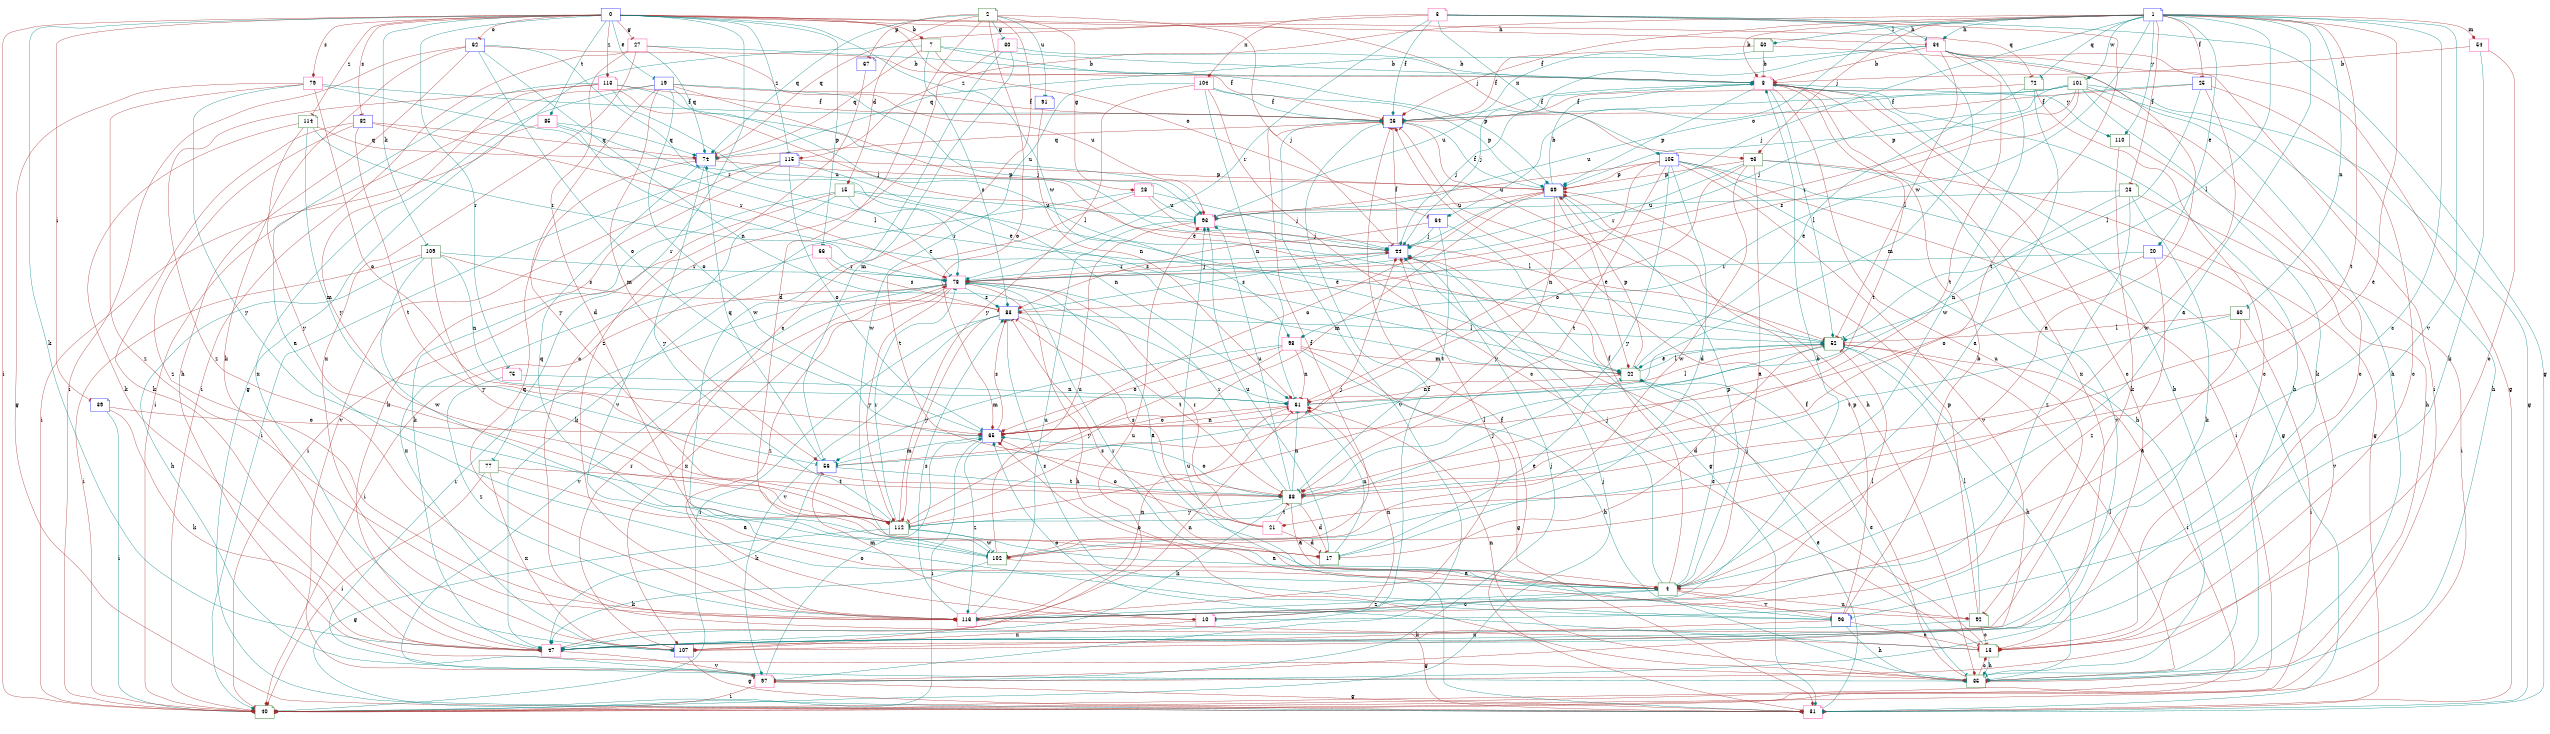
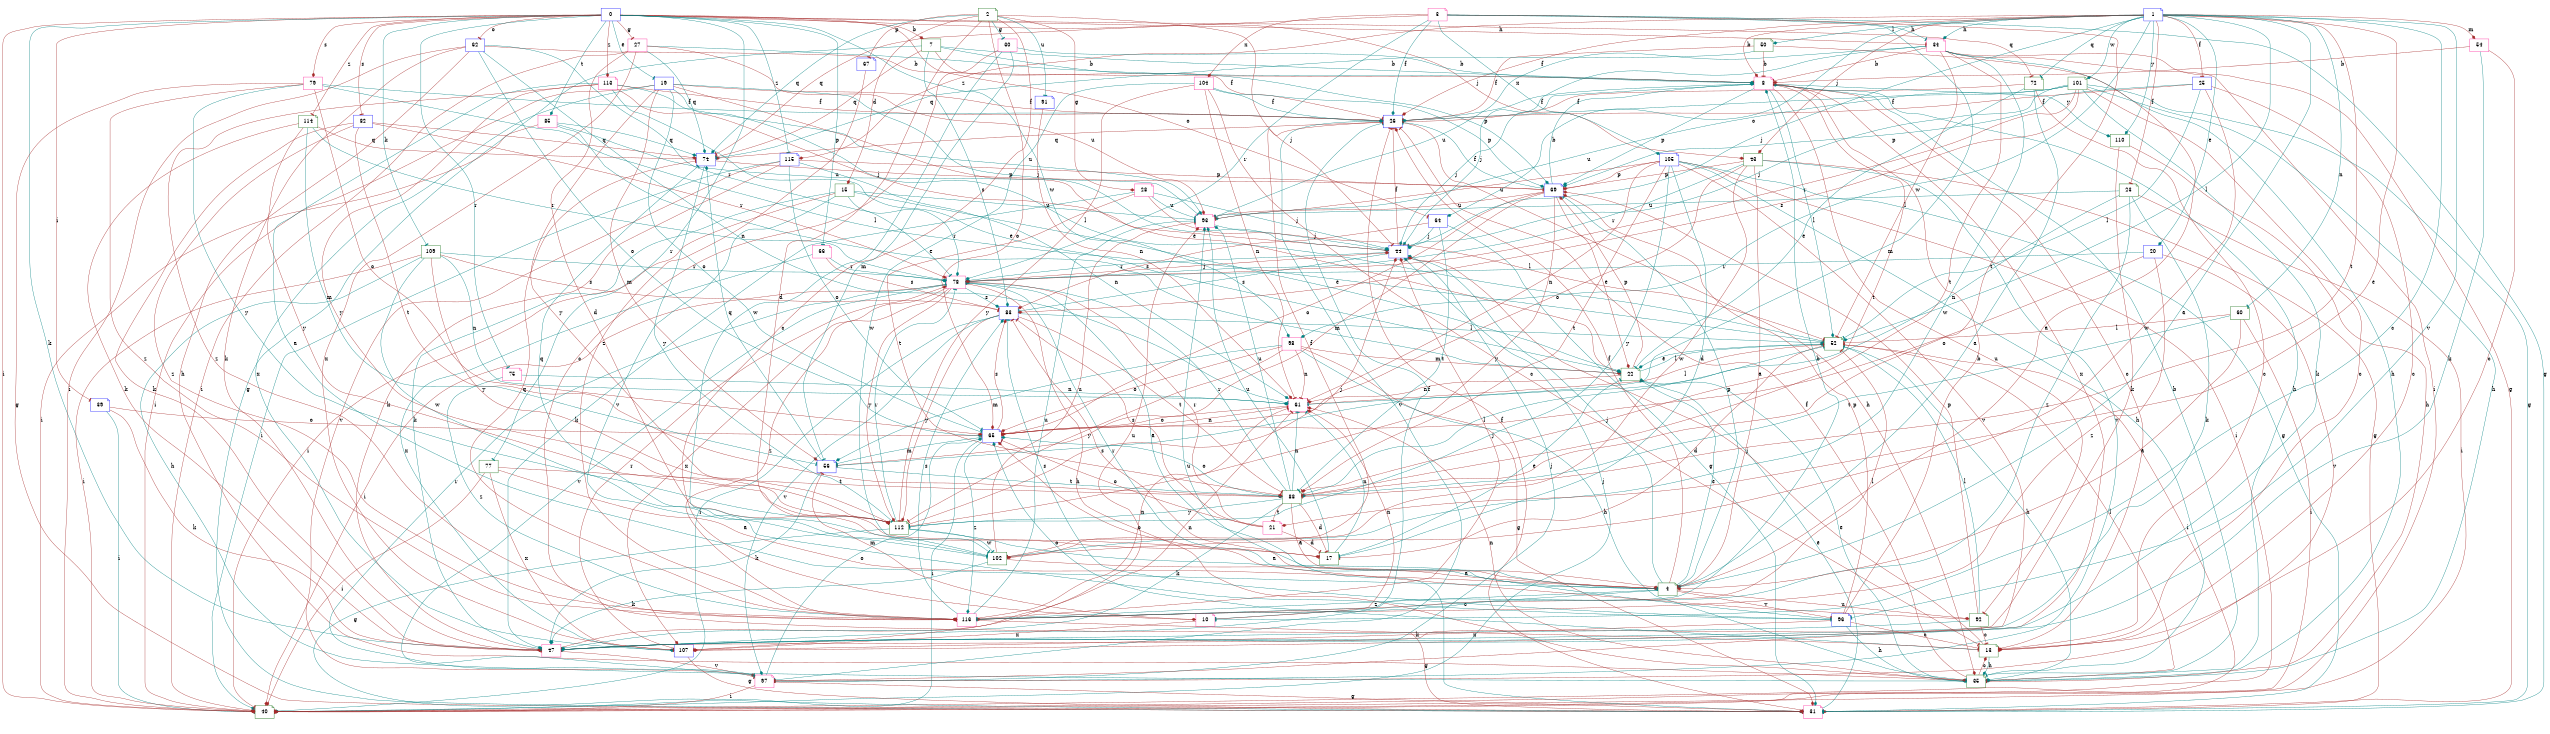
edge "104" -> "61": color teal -> brown
edge "22" -> "35": reversed
edge "21" -> "88": reversed
